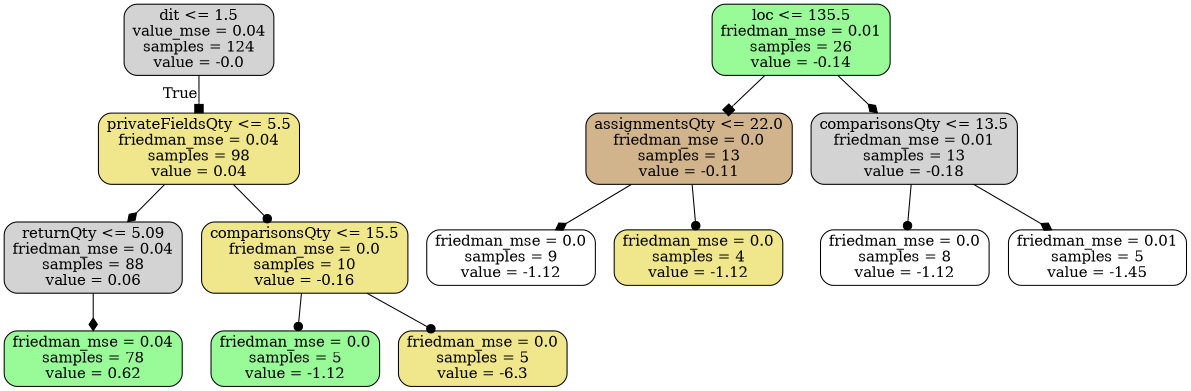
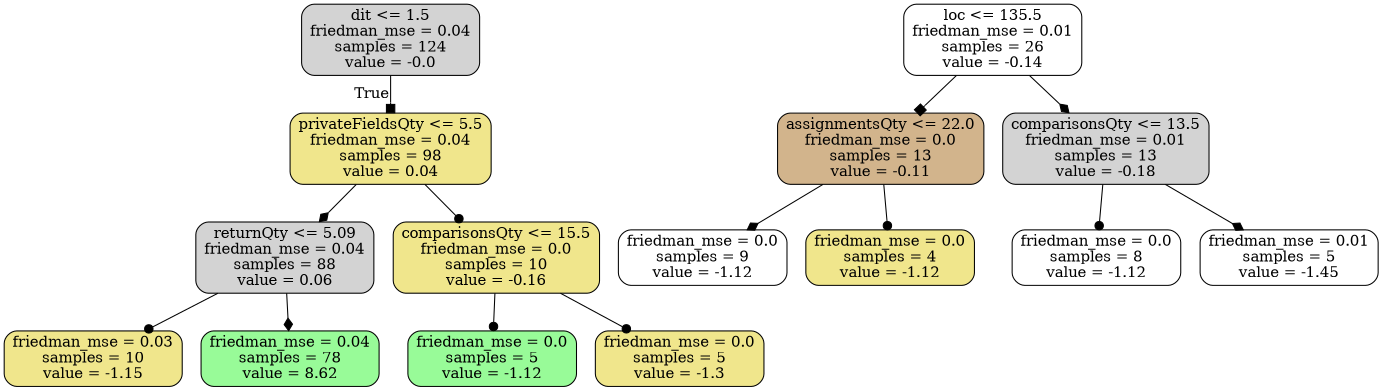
node "dit <= 1.5 value_mse = 0.04 samples = 124 value = -0.0": label "dit <= 1.5 value_mse = 0.04 samples = 124 value = -0.0" -> "dit <= 1.5 friedman_mse = 0.04 samples = 124 value = -0.0"
node "loc <= 135.5 friedman_mse = 0.01 samples = 26 value = -0.14": fillcolor palegreen -> white
node "friedman_mse = 0.03 samples = 10 value = -1.15": added
node "friedman_mse = 0.04 samples = 78 value = 0.62": label "friedman_mse = 0.04 samples = 78 value = 0.62" -> "friedman_mse = 0.04 samples = 78 value = 8.62"
node "friedman_mse = 0.0 samples = 5 value = -6.3": label "friedman_mse = 0.0 samples = 5 value = -6.3" -> "friedman_mse = 0.0 samples = 5 value = -1.3"
